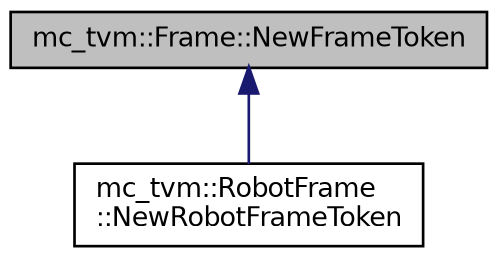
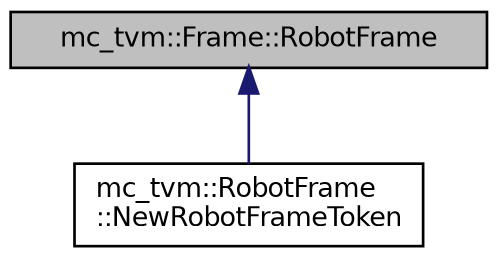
node "mc_tvm::Frame::NewFrameToken": label "mc_tvm::Frame::NewFrameToken" -> "mc_tvm::Frame::RobotFrame"
